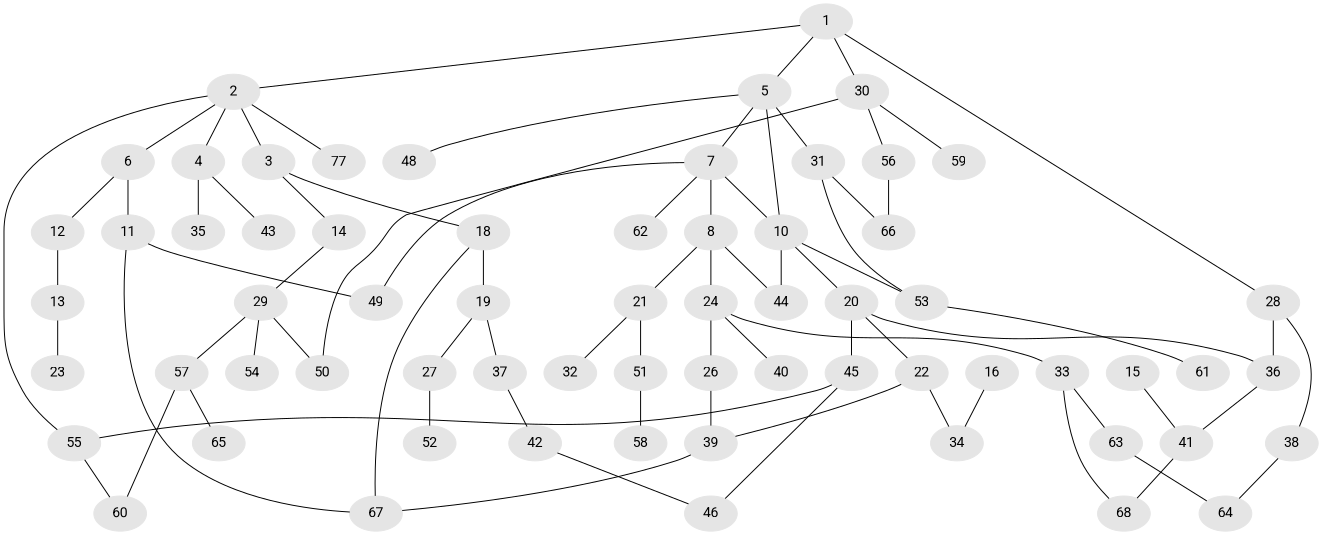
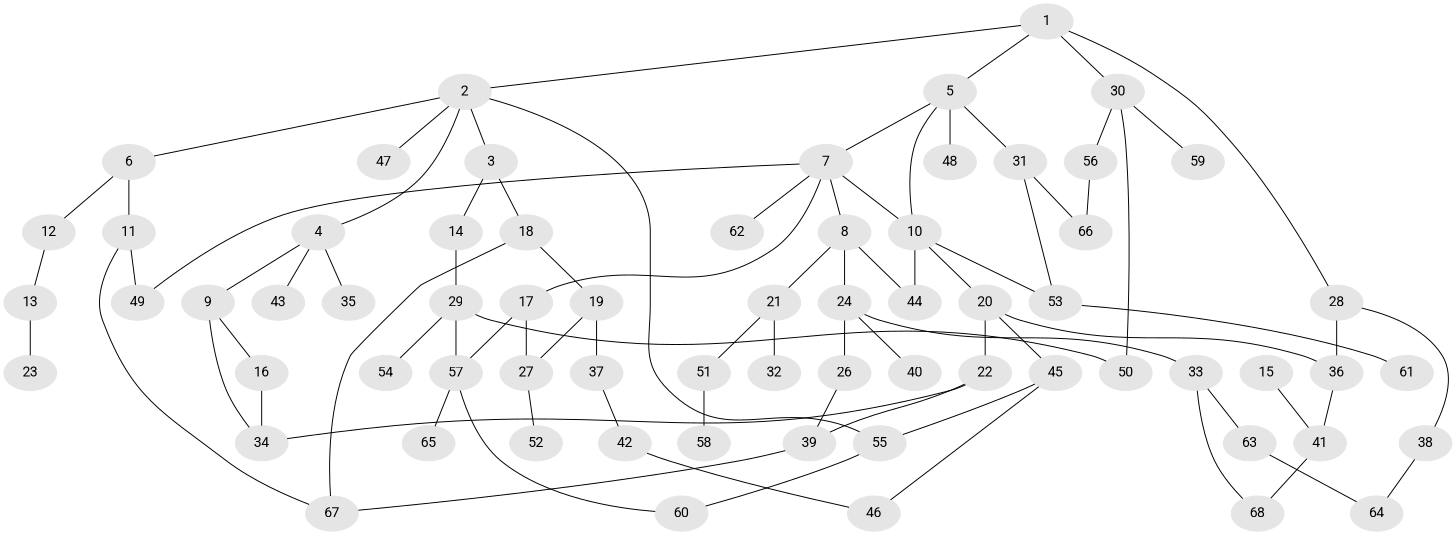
node "77": label "77" -> "47"
node "9": added
node "17": added
